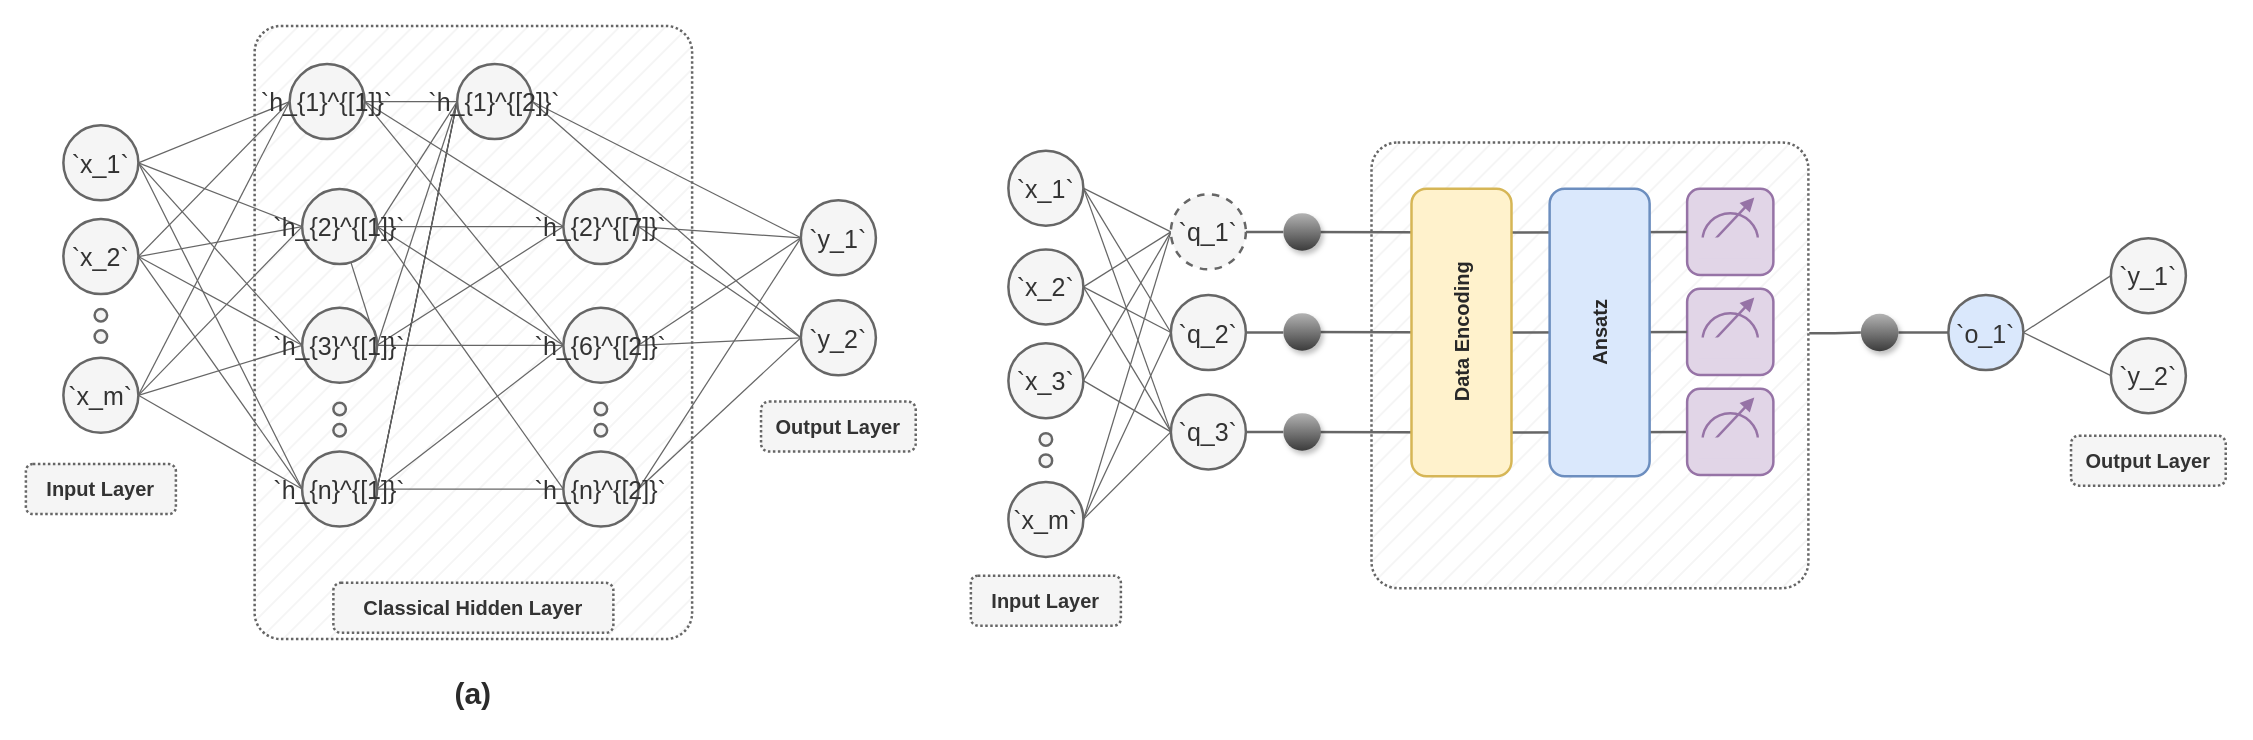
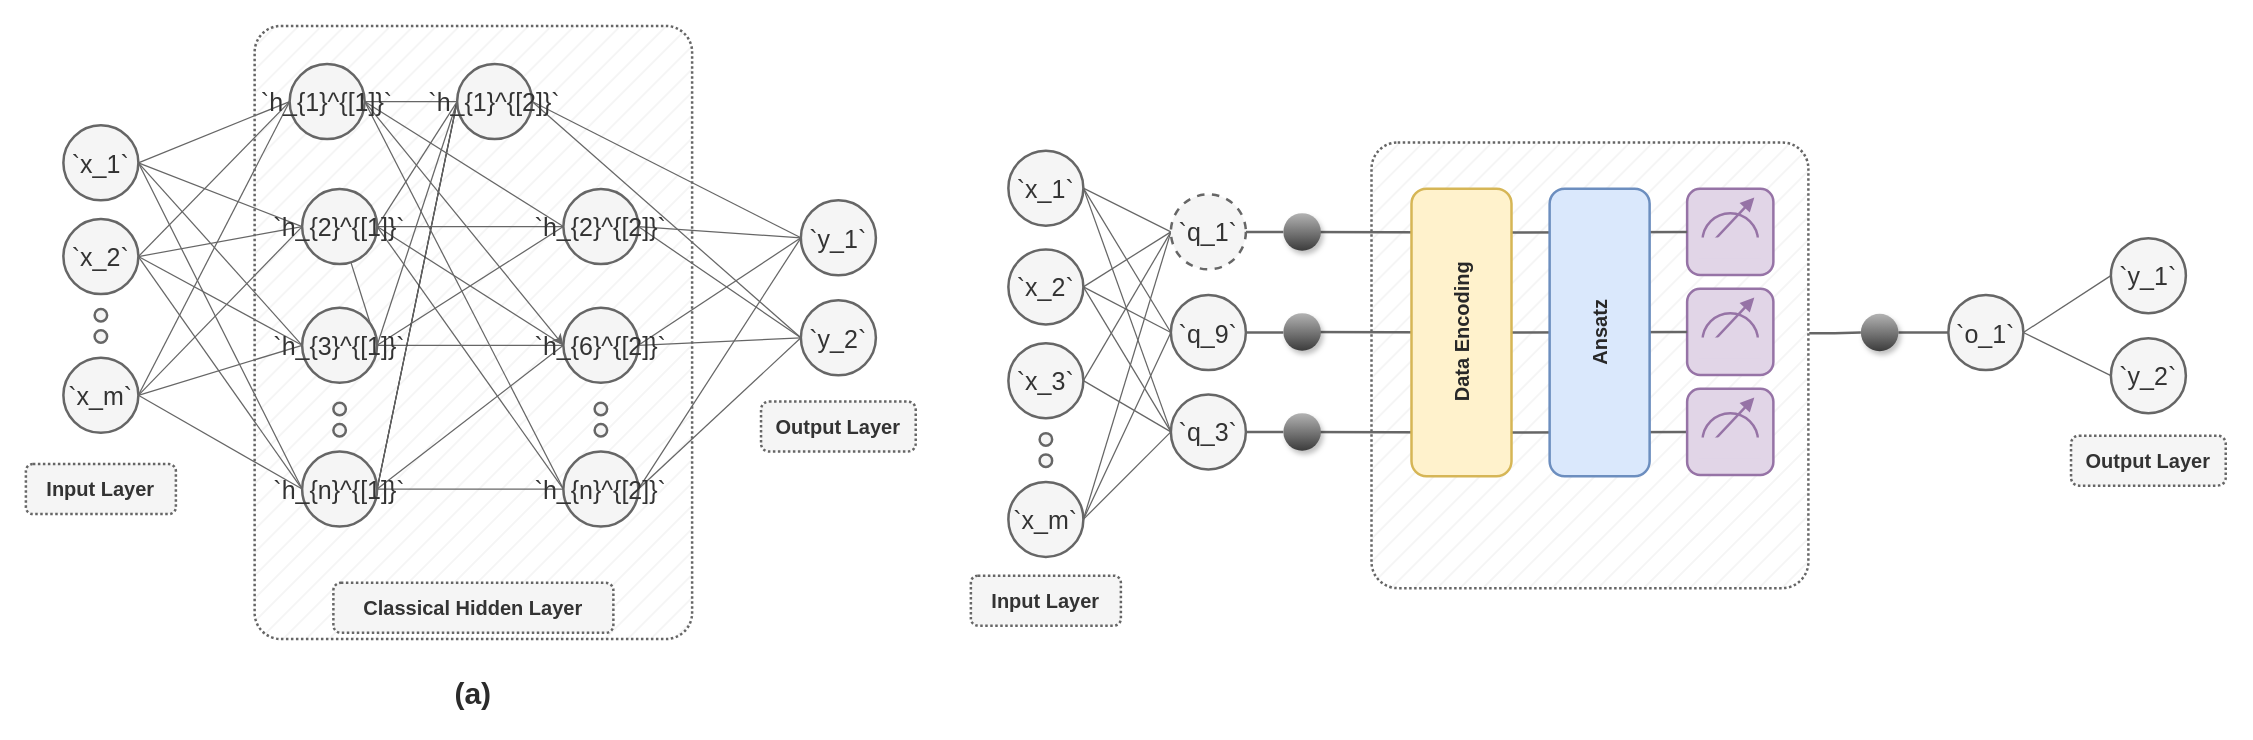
node "`h_{2}^{[7]}`": label "`h_{2}^{[7]}`" -> "`h_{2}^{[2]}`"
node "`q_2`": label "`q_2`" -> "`q_9`"
node "`o_1`": fillcolor #dae8fc -> #f5f5f5
edge "`h_{1}^{[1]}`" -- "`h_{6}^{[2]}`": arrowhead none -> classic
edge "`h_{1}^{[1]}`" -- "`h_{n}^{[2]}`": added
